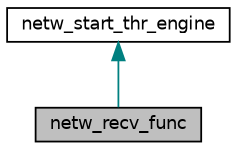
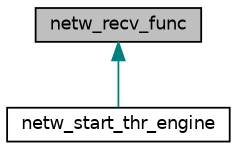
edge "netw_recv_func" -> "netw_start_thr_engine": reversed
